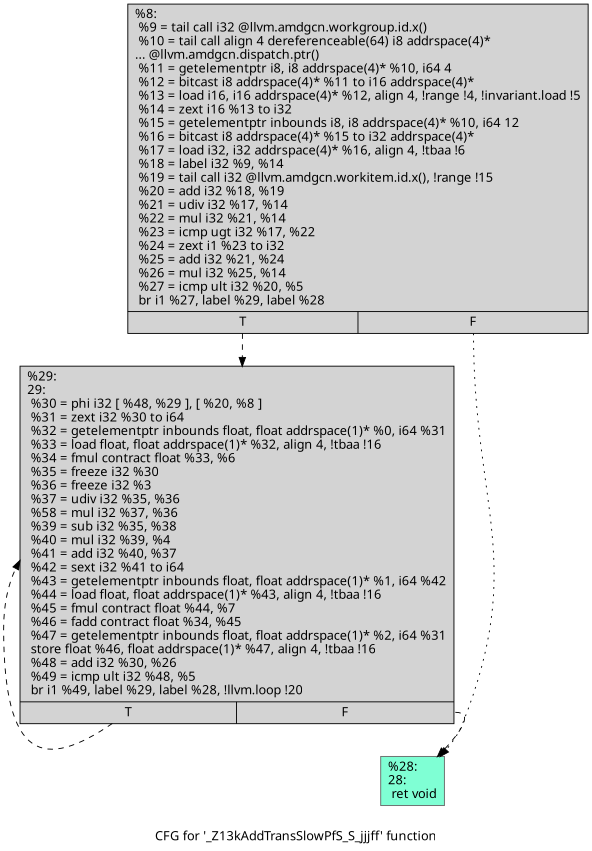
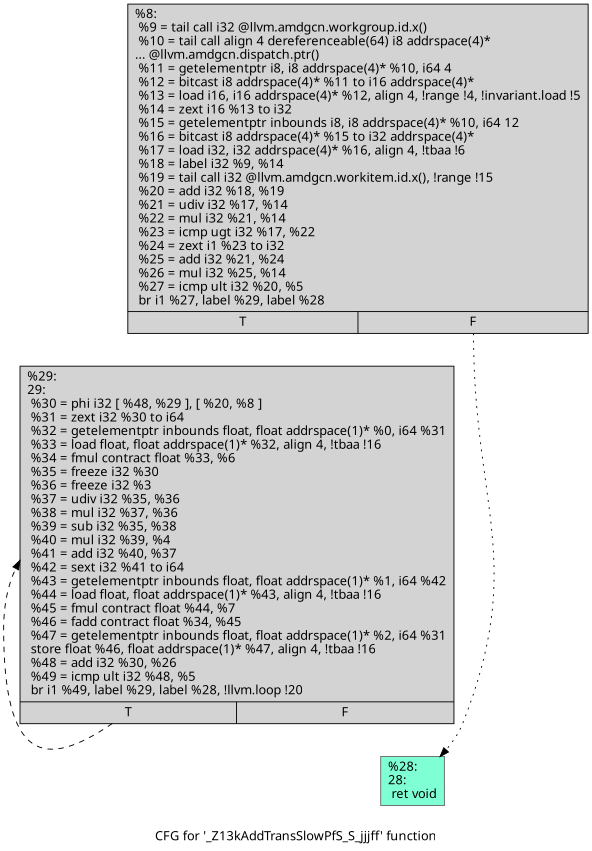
edge "%8:" -> "%29:": removed
node "%29:": text "%58 = mul i32 %37, %36" -> "%38 = mul i32 %37, %36"
edge "%29:" -> "%28:": removed
